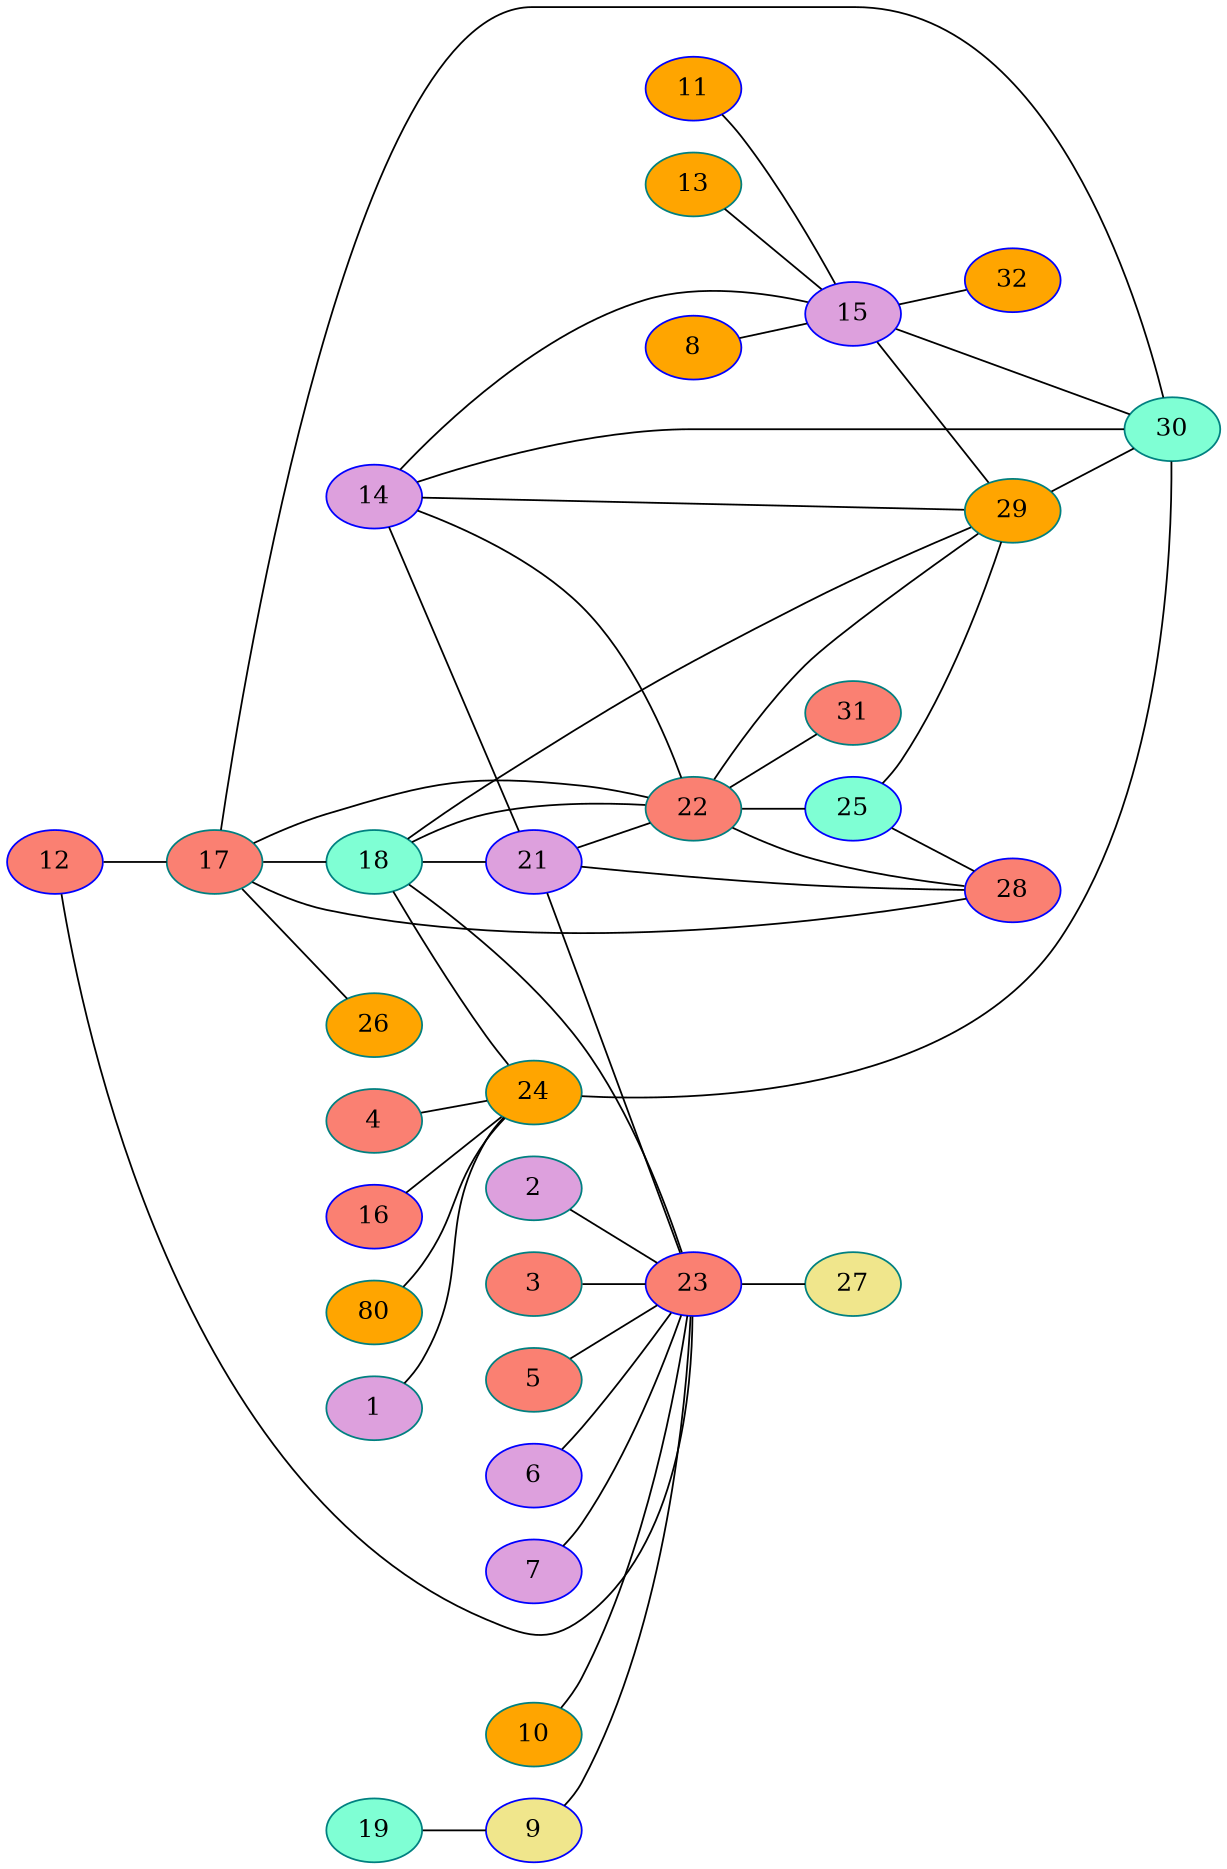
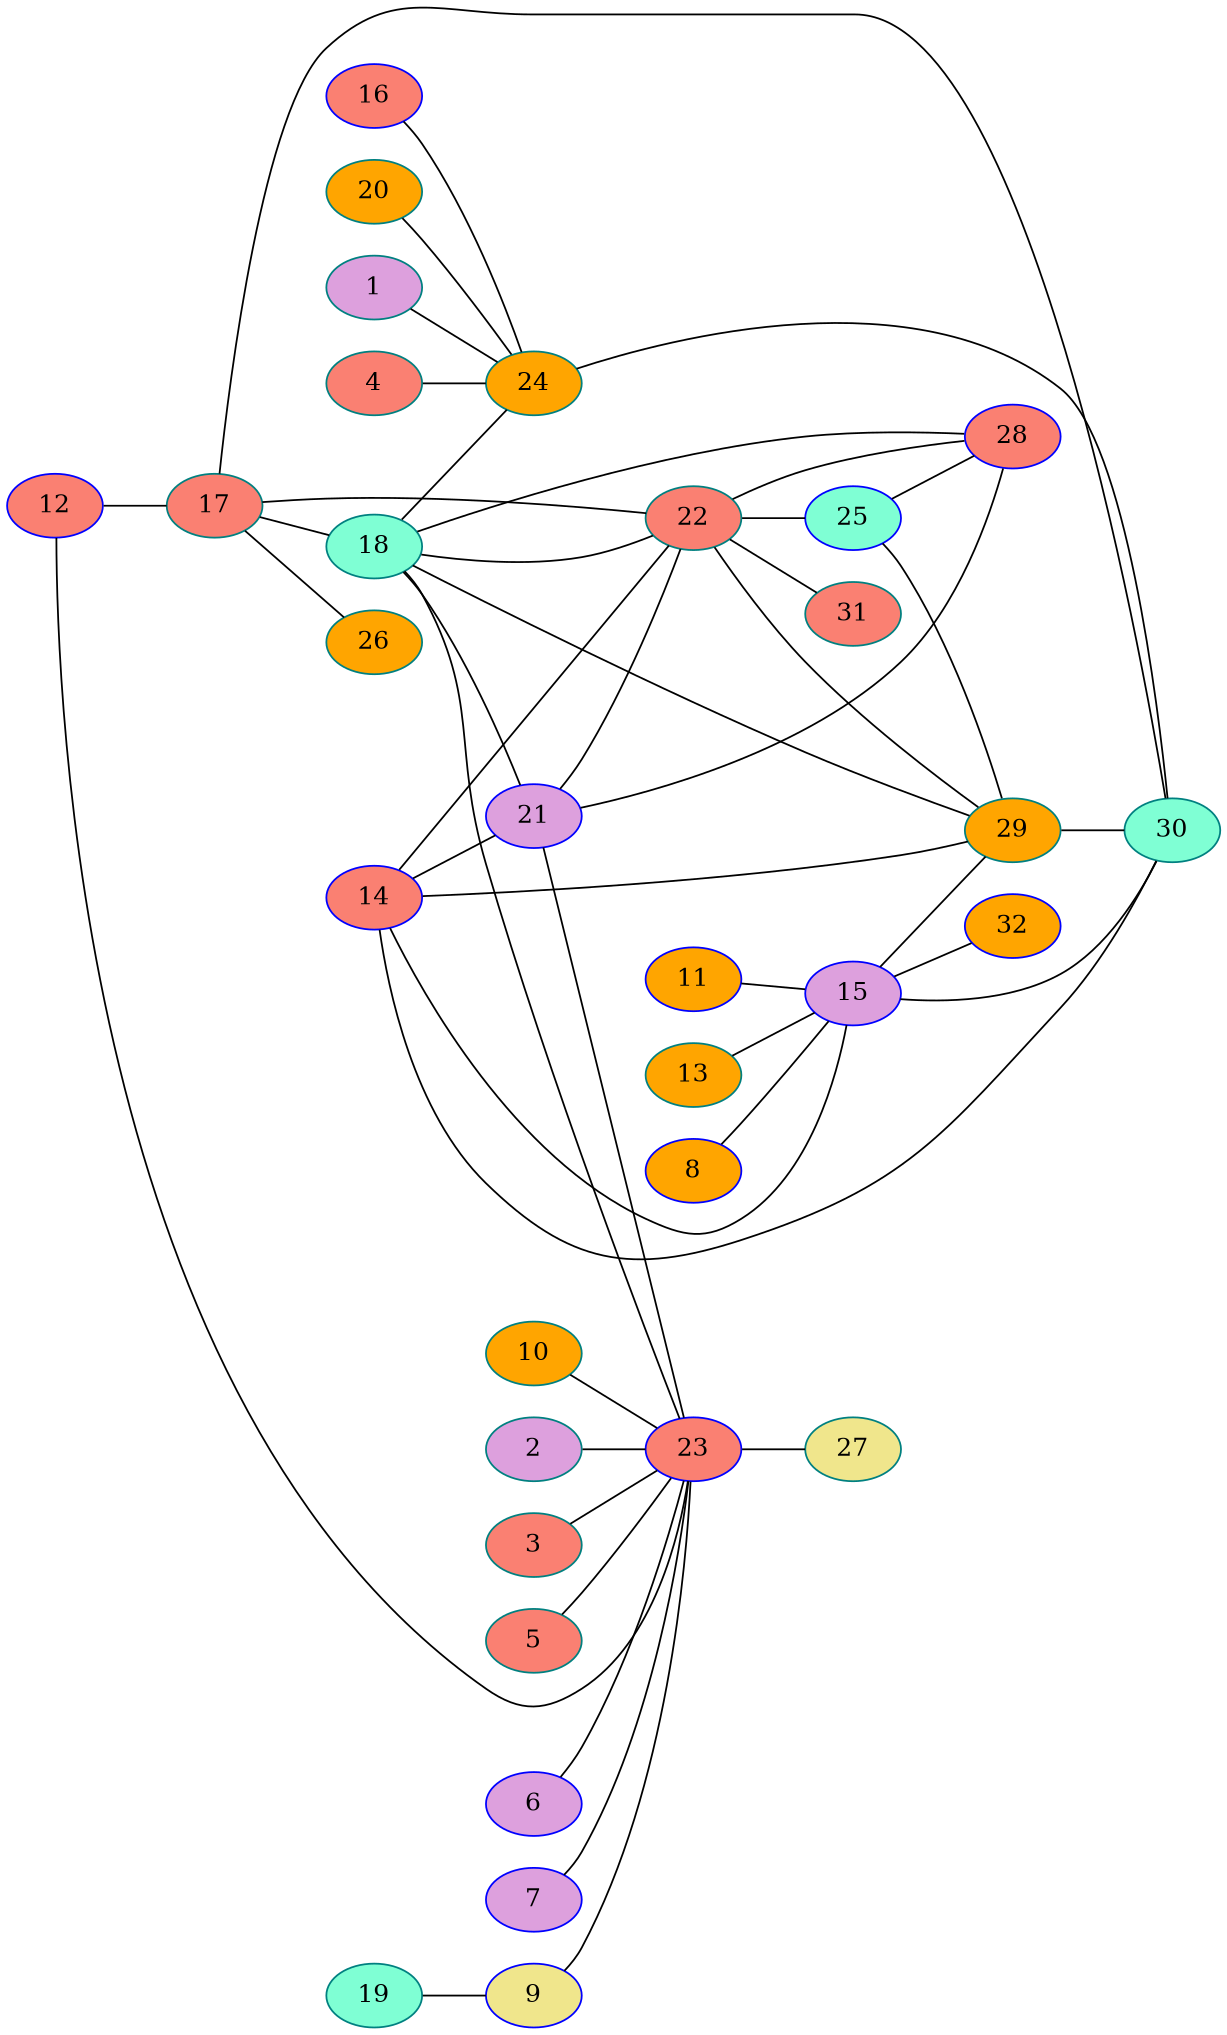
node "14": fillcolor plum -> salmon
edge "17" -- "28": now "18" -- "28"
node "80": label "80" -> "20"
